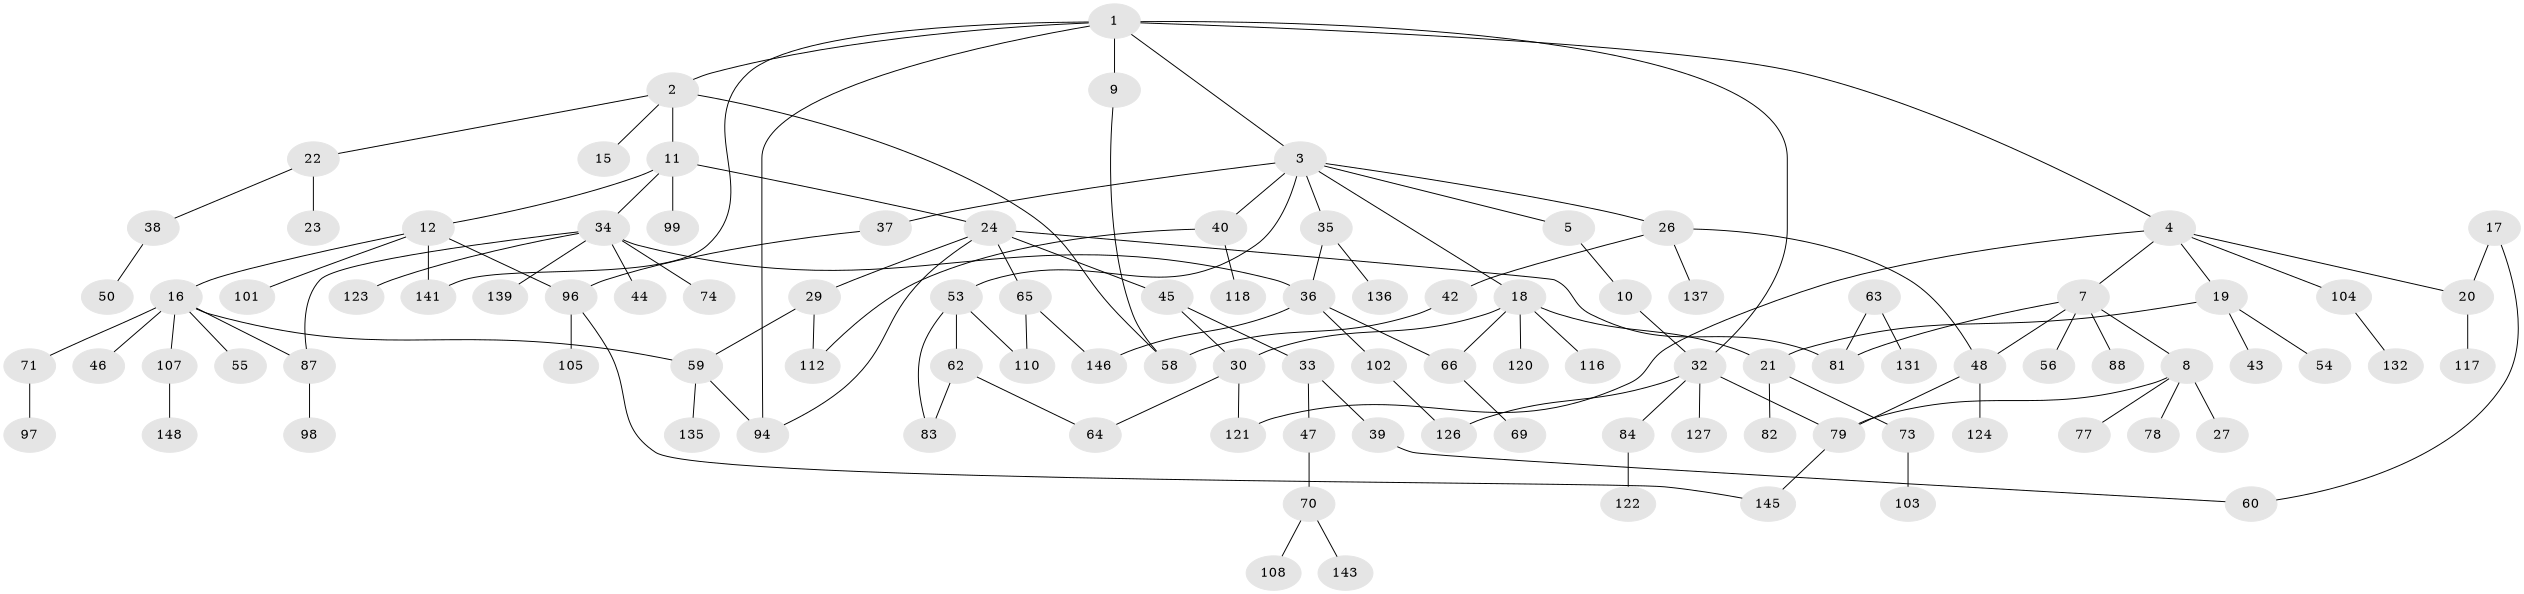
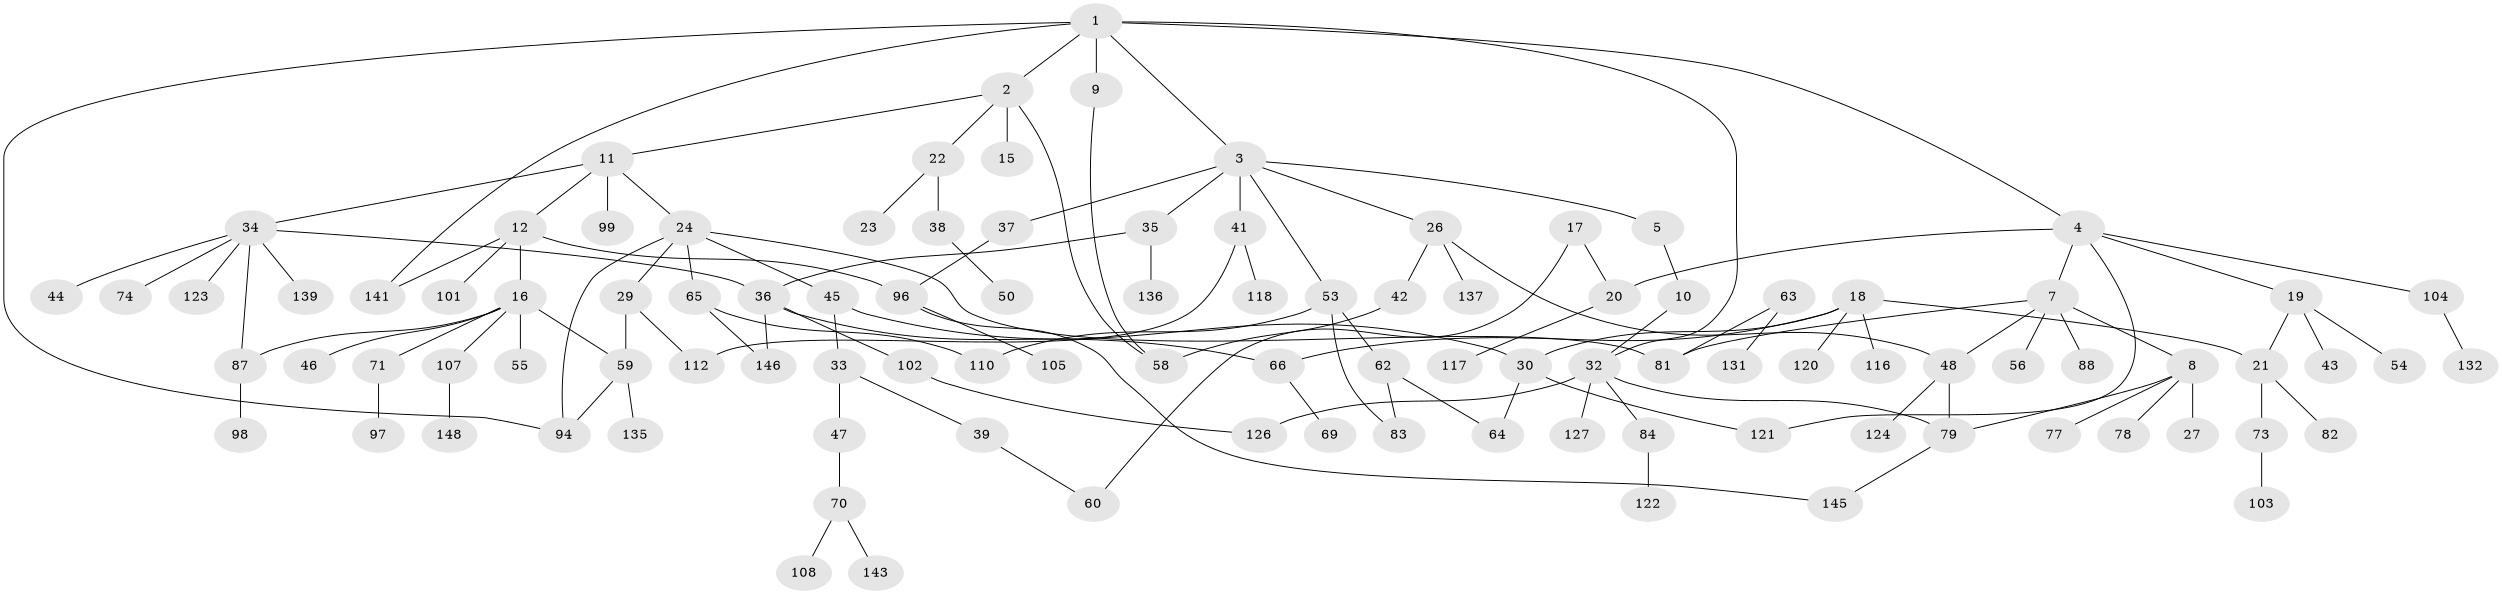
node "40": label "40" -> "41"
edge "3" -- "18": removed
